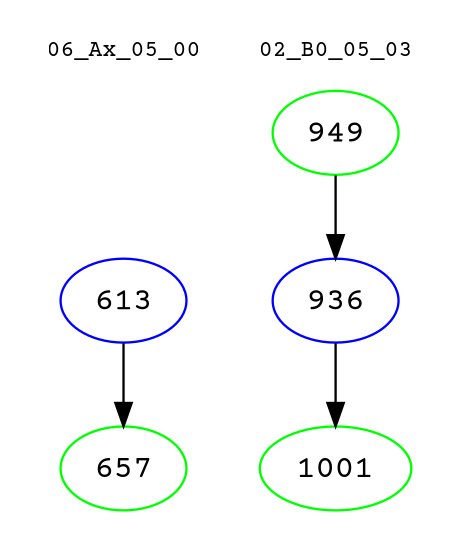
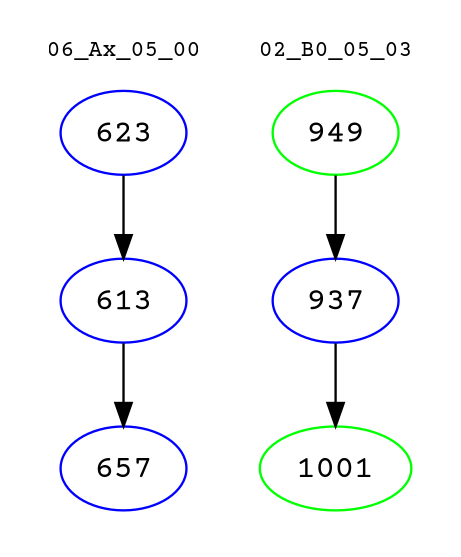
node "623": added
node "936": label "936" -> "937"
node "657": color green -> blue
